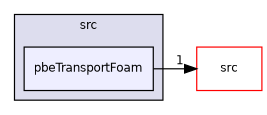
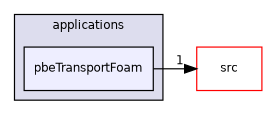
cluster "src": label "src" -> "applications"
